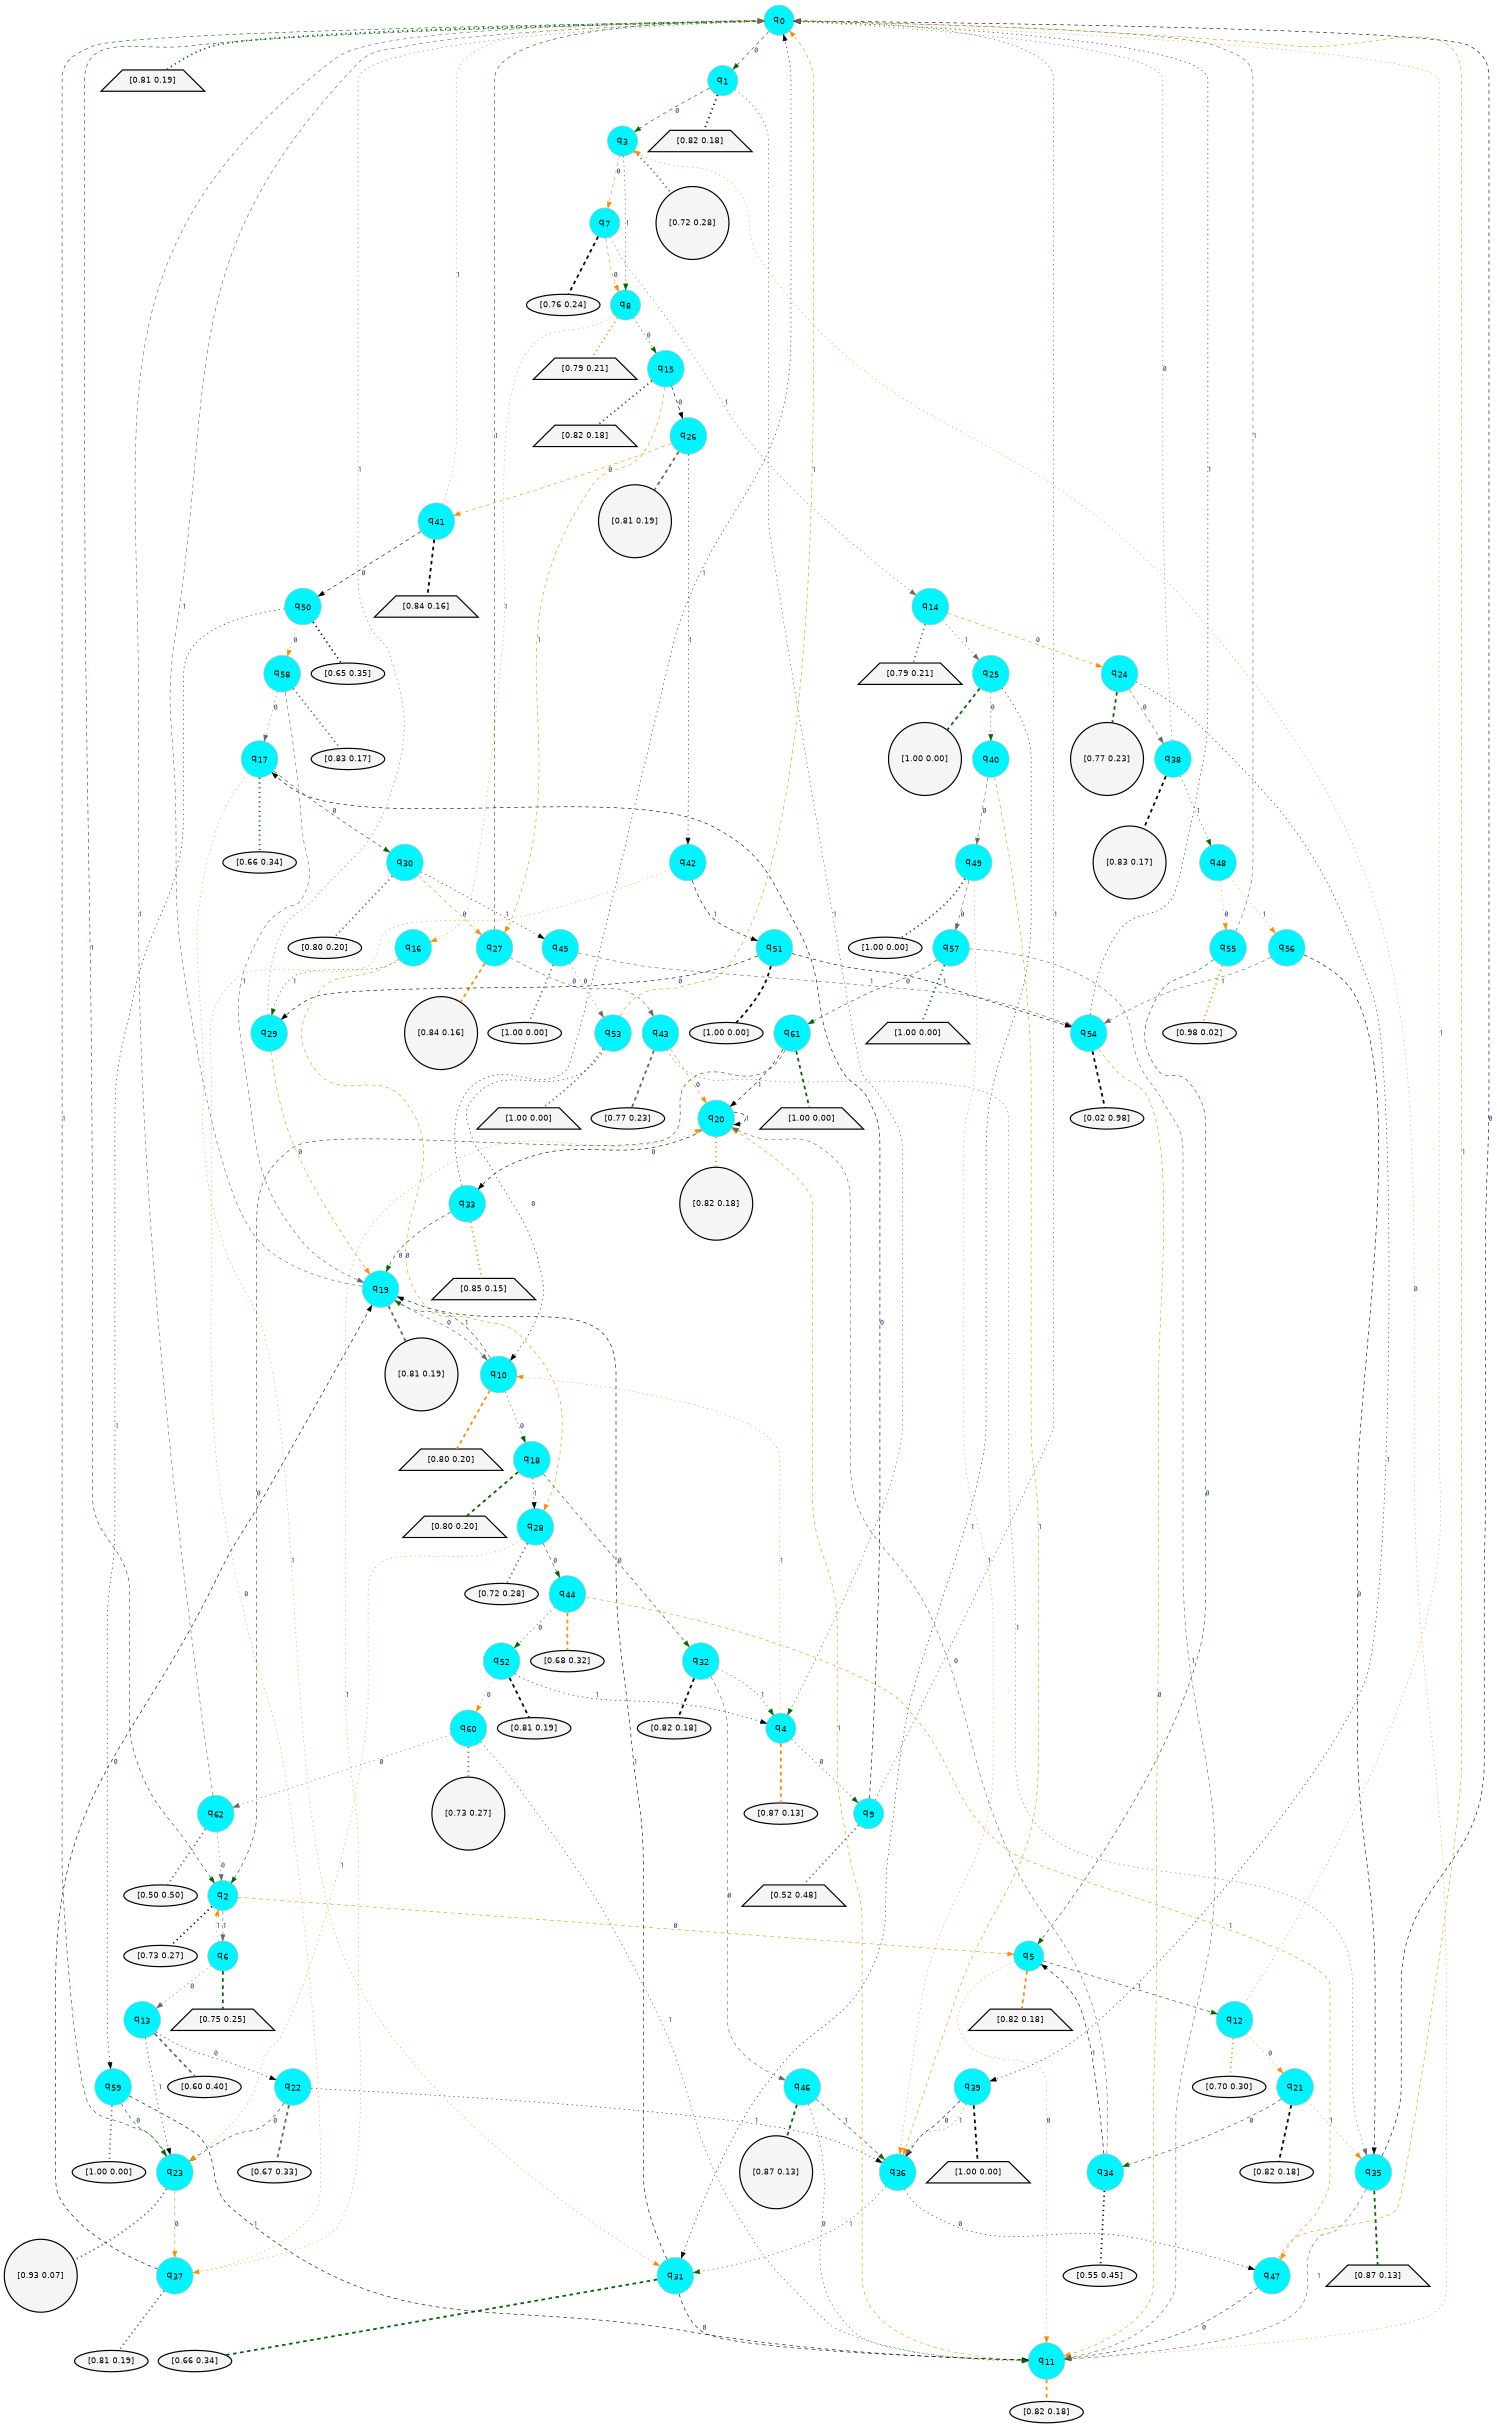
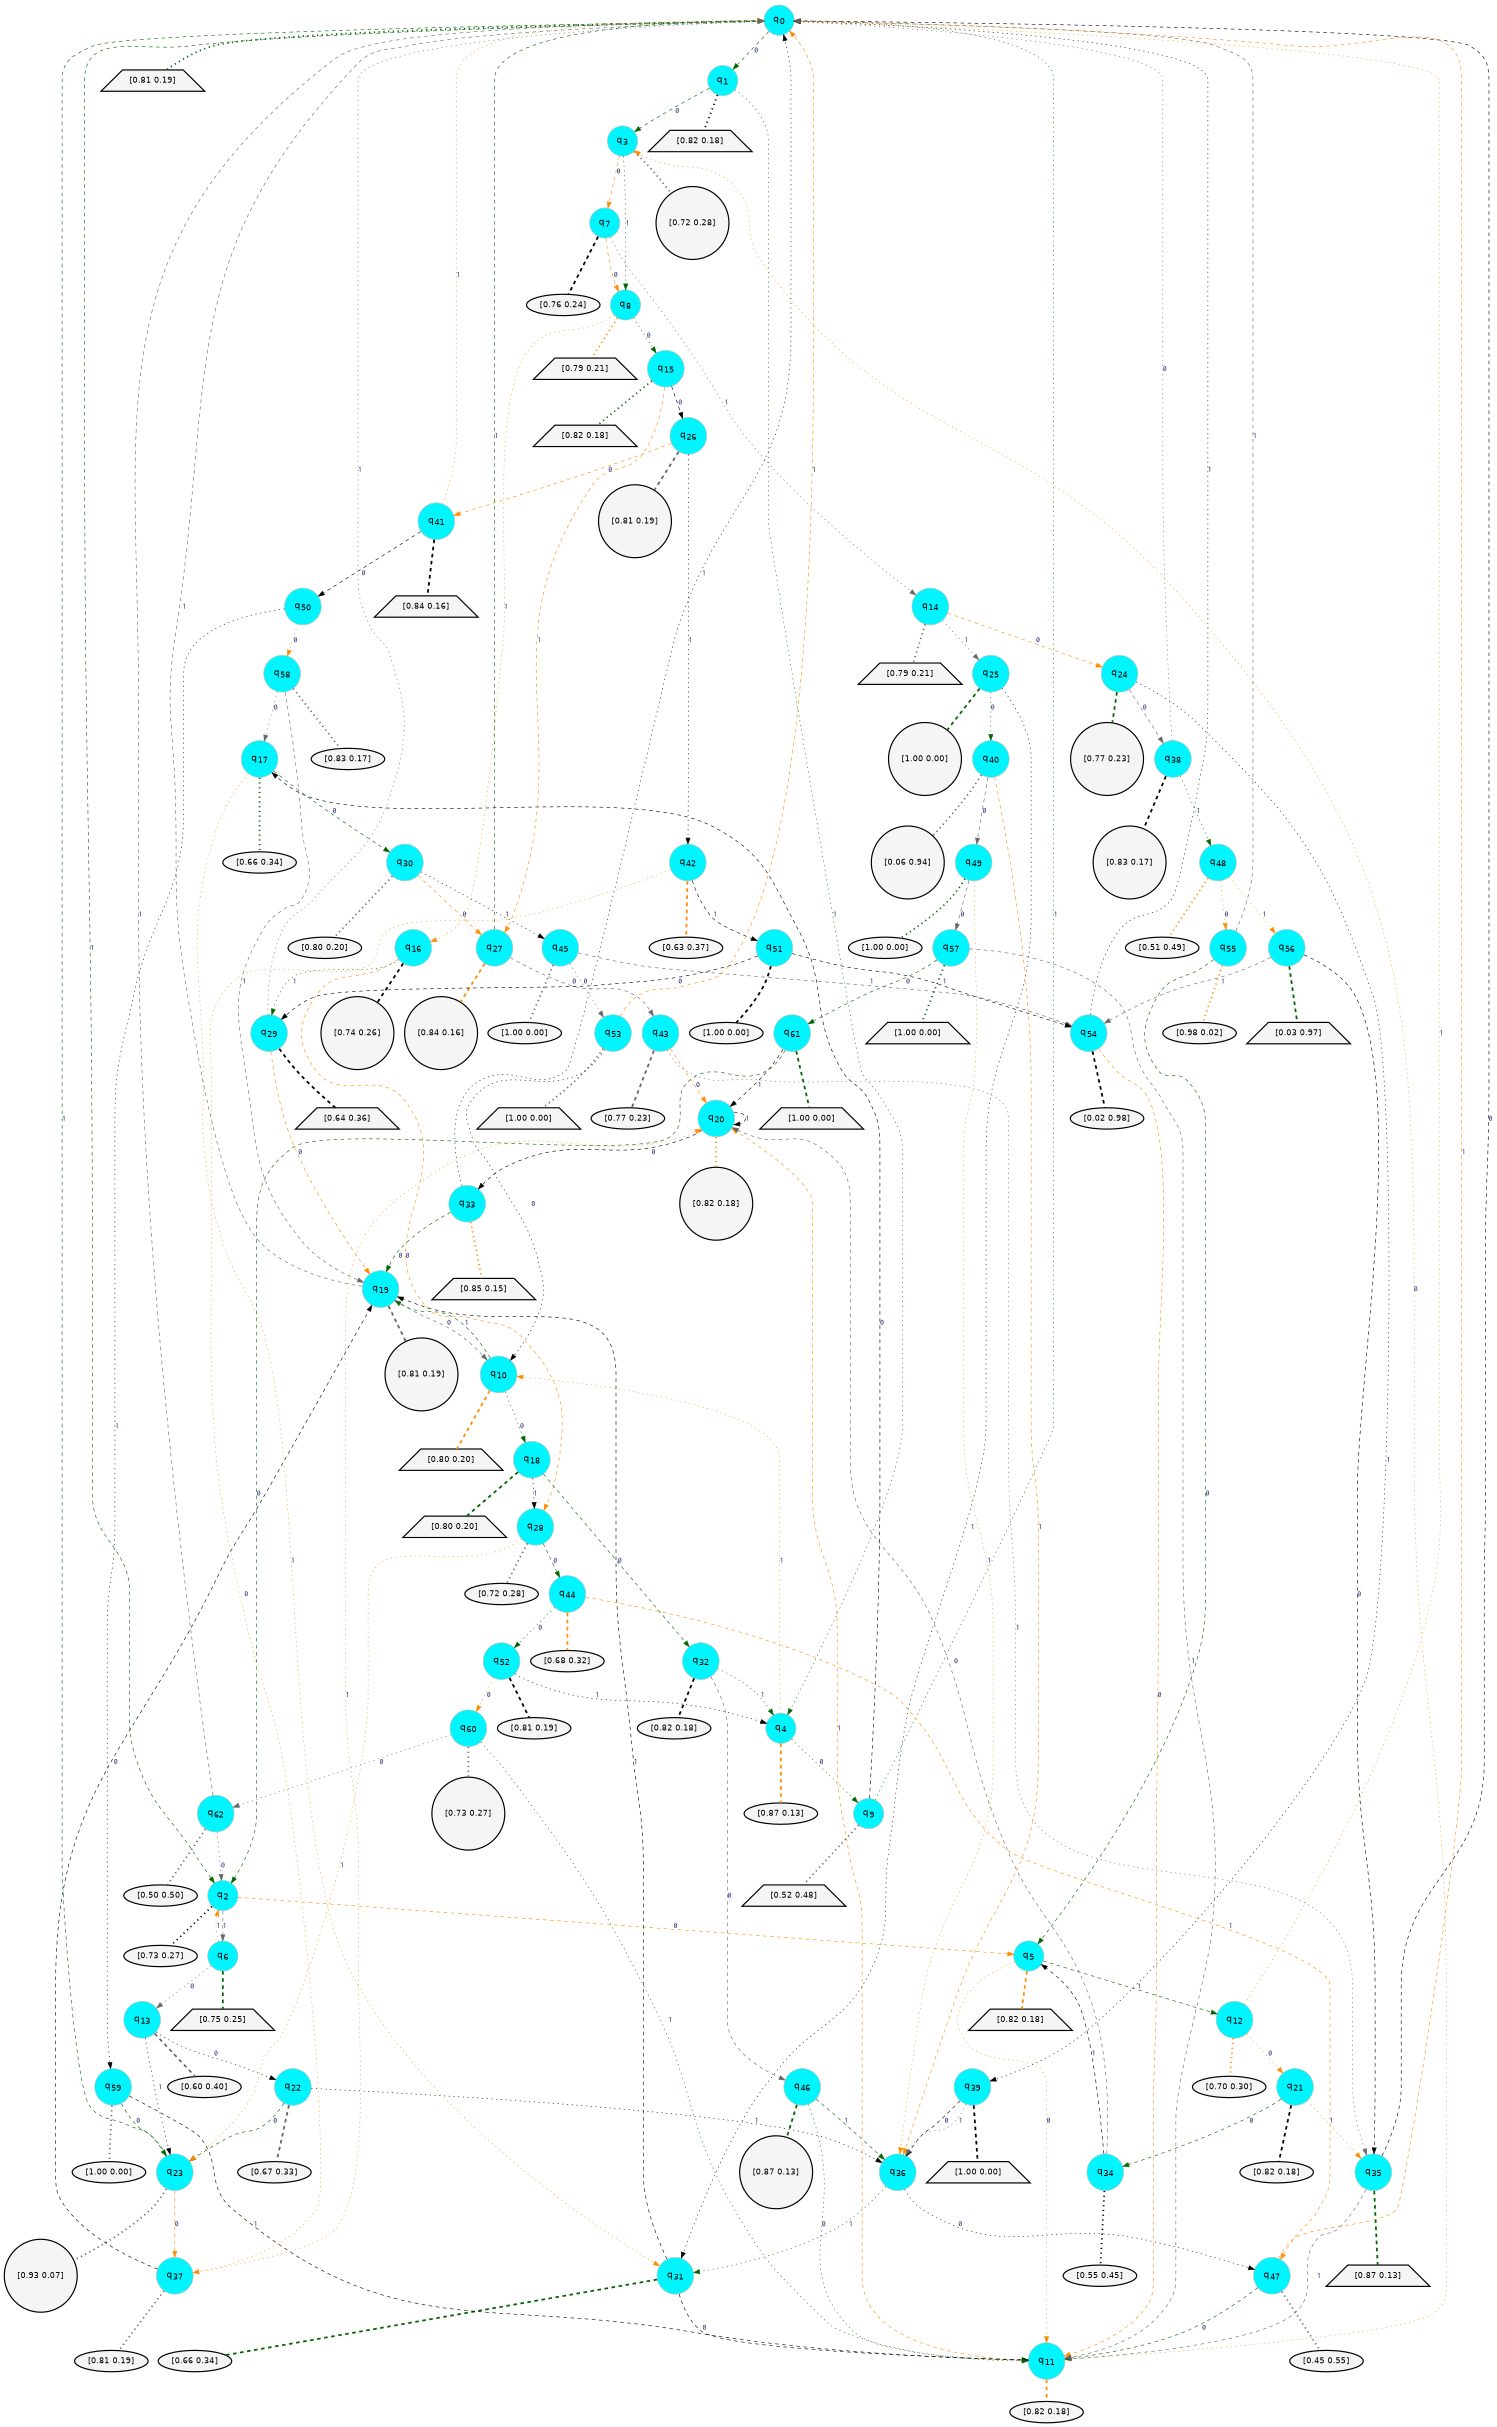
node "[0.65 0.35]": removed
node "[0.06 0.94]": added
node "[0.63 0.37]": added
node "[0.51 0.49]": added
node "[0.74 0.26]": added
node "[0.03 0.97]": added
node "[0.64 0.36]": added
node "[0.45 0.55]": added
